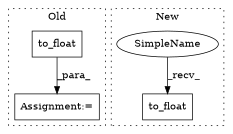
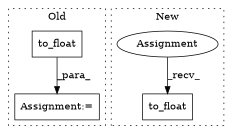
node "SimpleName": label "SimpleName" -> "Assignment"
